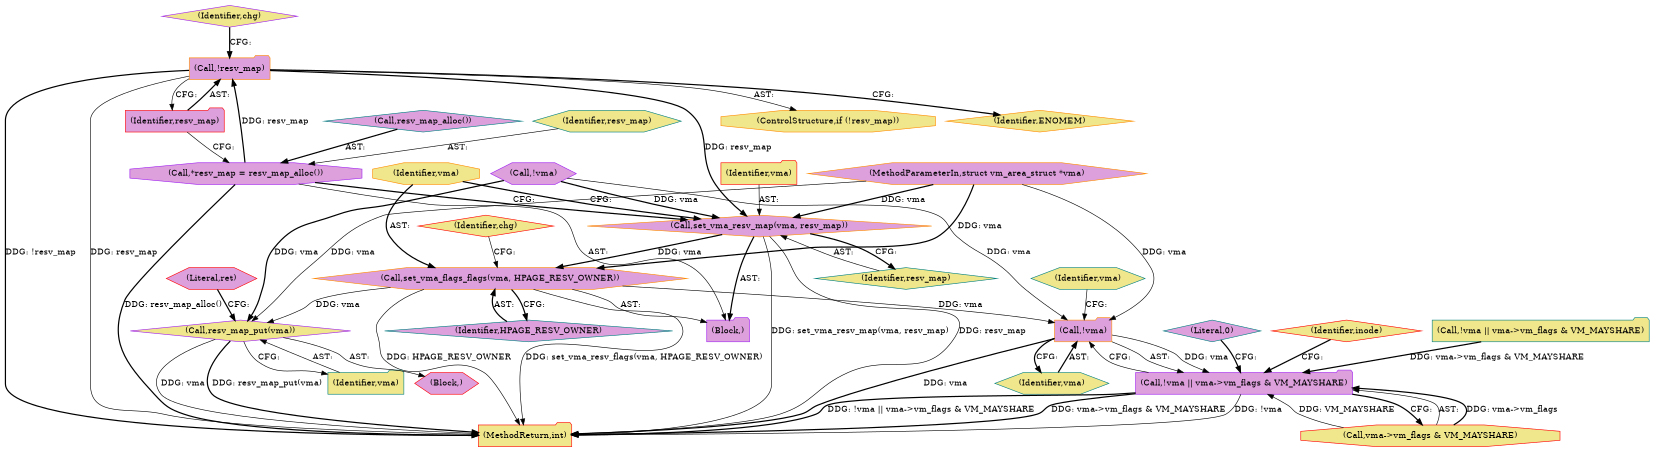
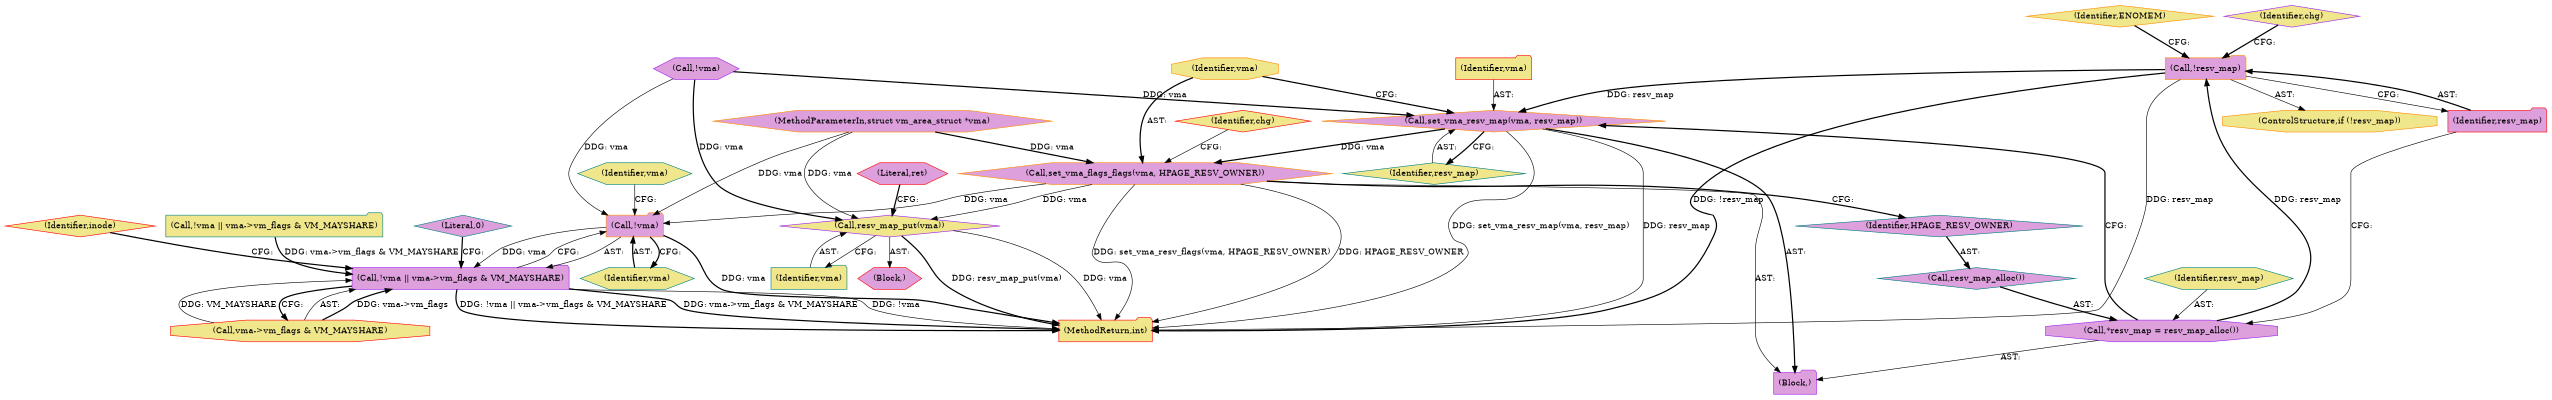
edge "(Call,!resv_map)" -> "(Identifier,ENOMEM)": reversed
edge "(MethodParameterIn,struct vm_area_struct *vma)" -> "(Call,set_vma_resv_map(vma, resv_map))": removed, label "DDG: vma"
edge "(Identifier,HPAGE_RESV_OWNER)" -> "(Call,set_vma_flags_flags(vma, HPAGE_RESV_OWNER))": now "(Identifier,HPAGE_RESV_OWNER)" -> "(Call,resv_map_alloc())"
edge "(Call,*resv_map = resv_map_alloc())" -> "(MethodReturn,int)": removed, label "DDG: resv_map_alloc()"
